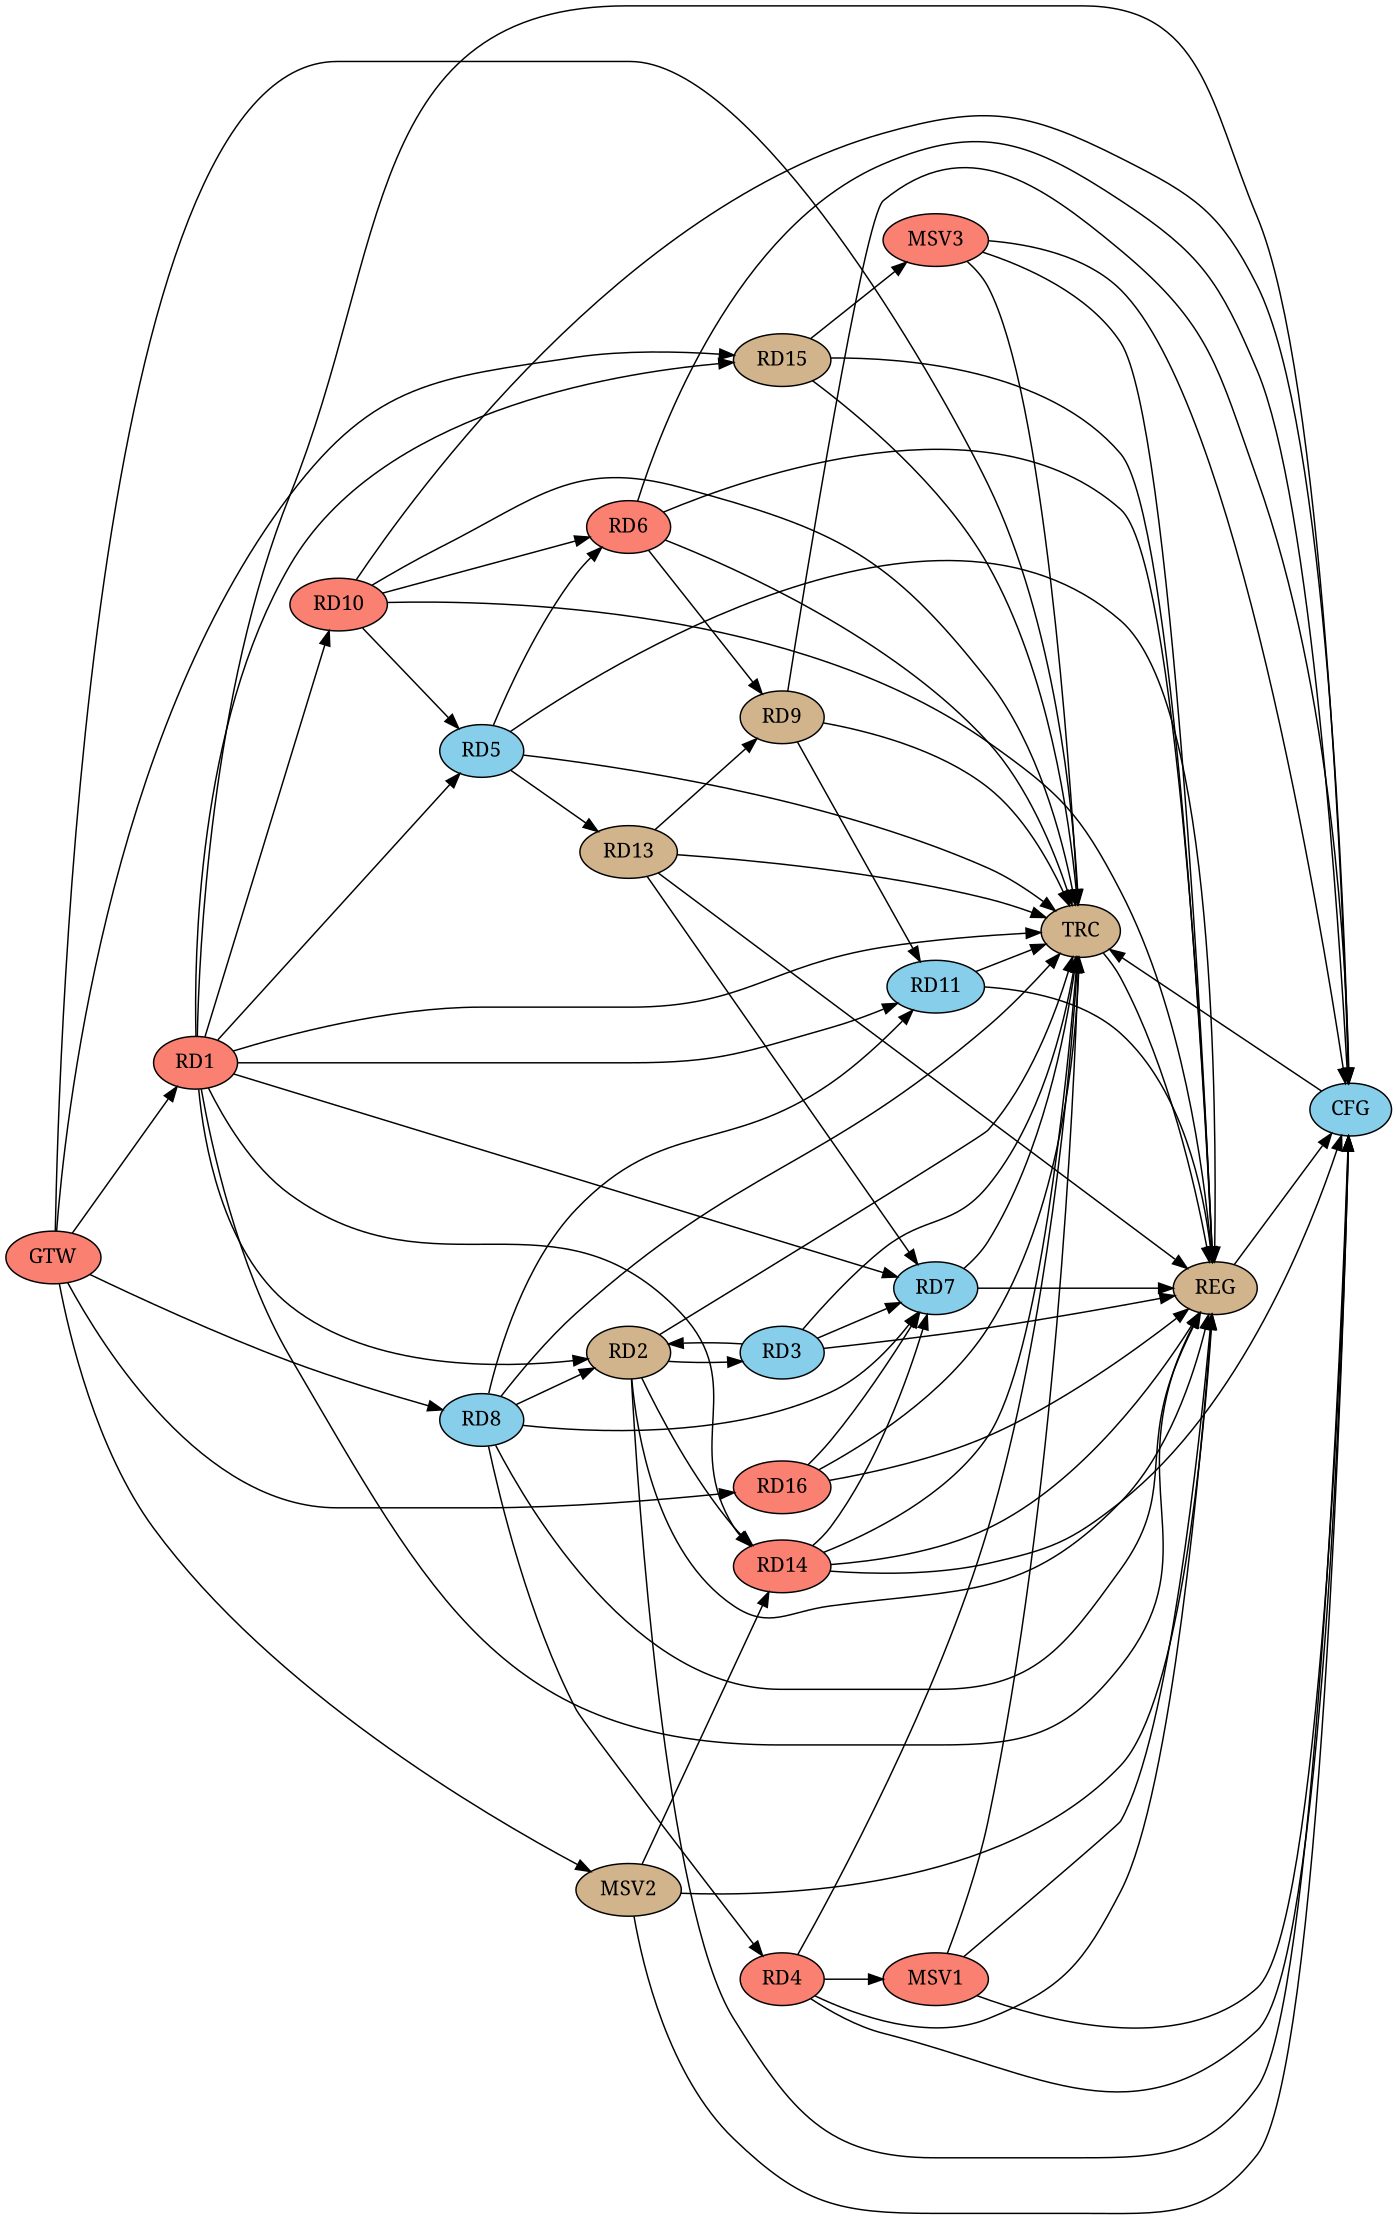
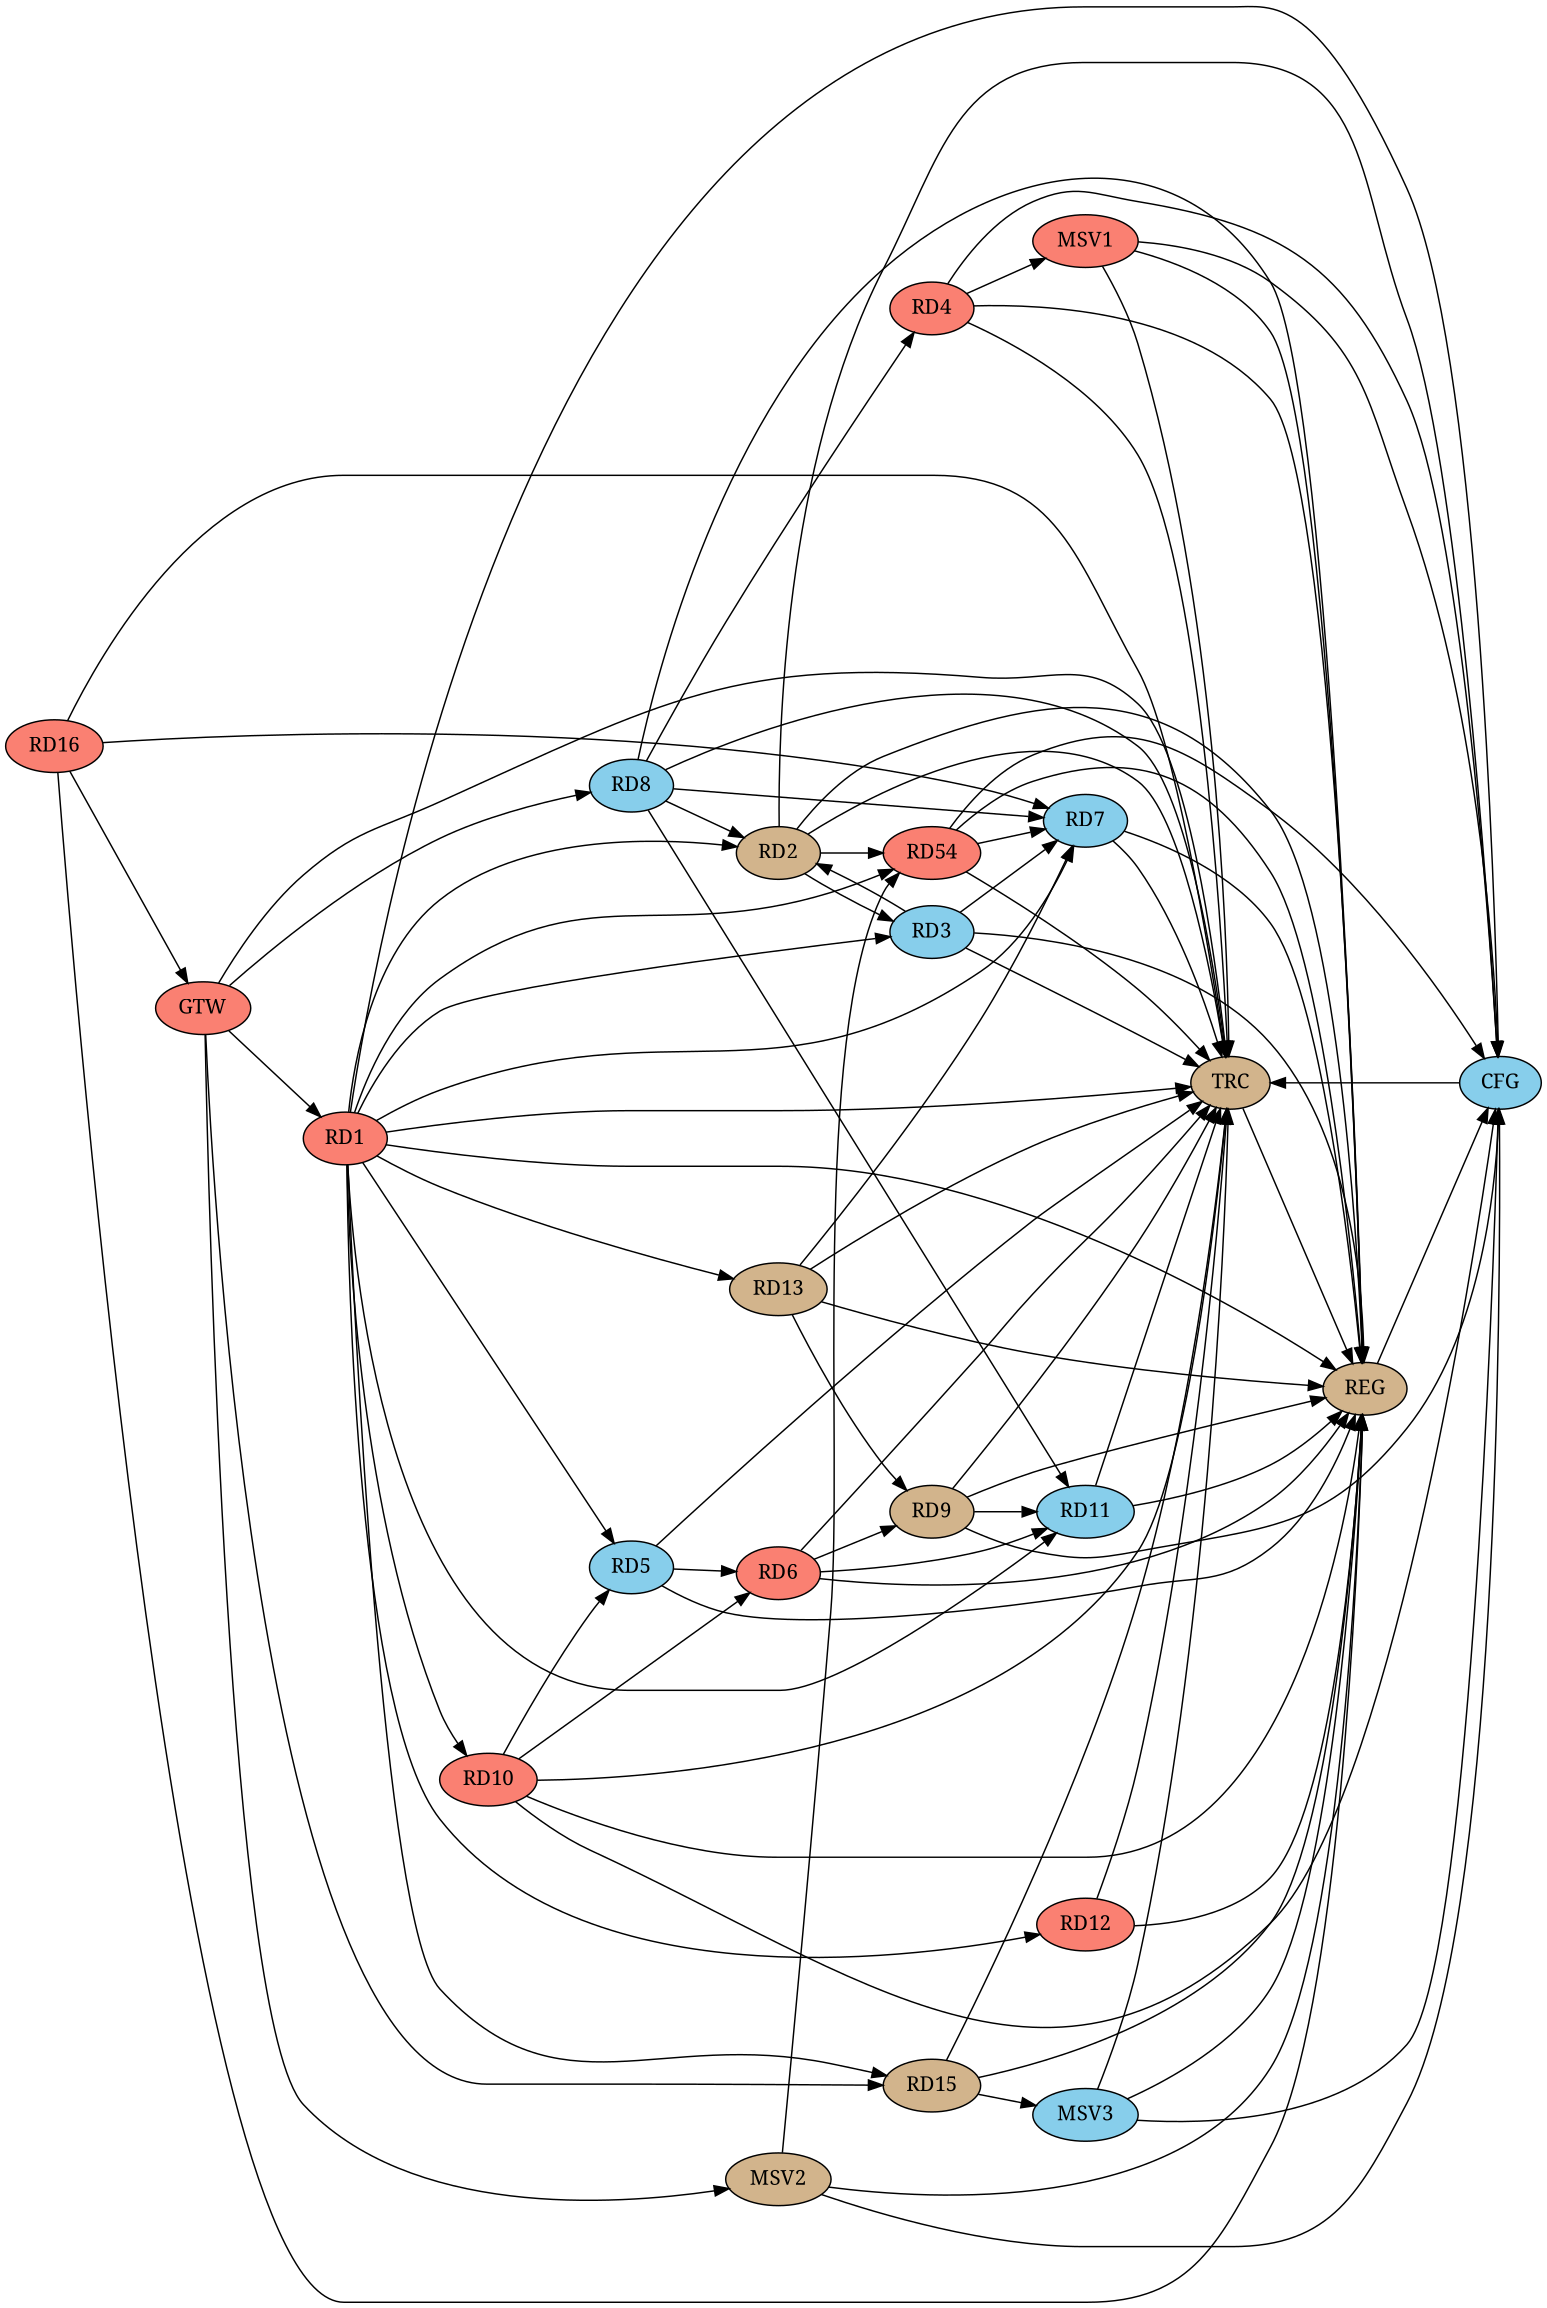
node "MSV3": fillcolor salmon -> skyblue
edge "RD6" -> "CFG": now "RD6" -> "RD11"
edge "RD5" -> "RD13": now "RD1" -> "RD13"
edge "RD1" -> "RD3": added
edge "RD9" -> "REG": added
edge "GTW" -> "RD16": reversed
node "RD14": label "RD14" -> "RD54"
node "RD12": added
